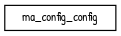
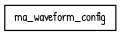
node "ma_config_config": label "ma_config_config" -> "ma_waveform_config"
